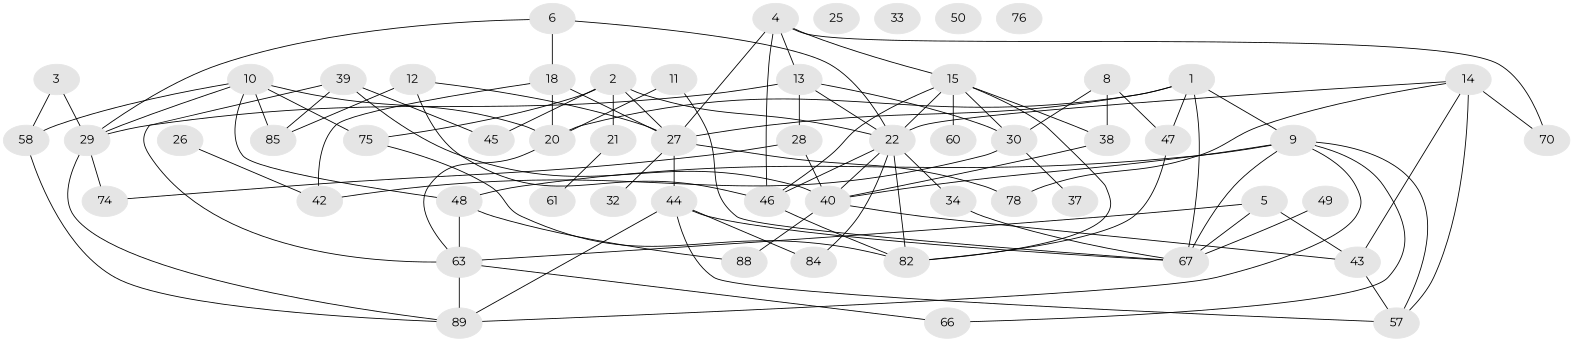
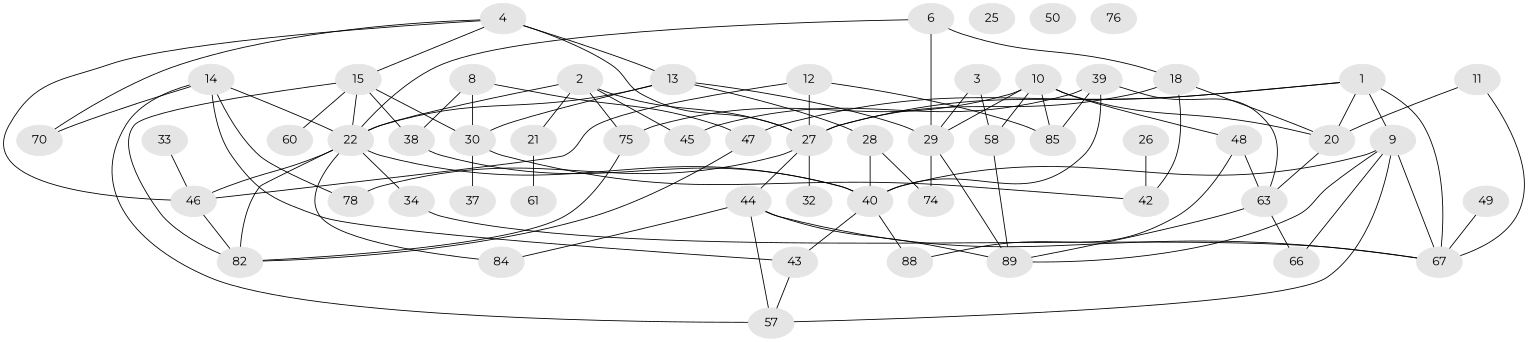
edge "15" -- "46": now "33" -- "46"
edge "9" -- "48": removed
node "5": removed
